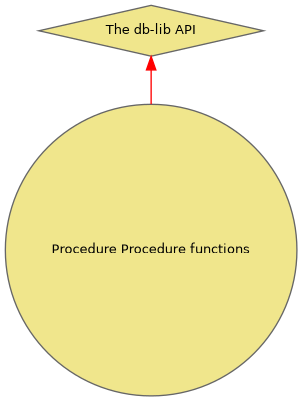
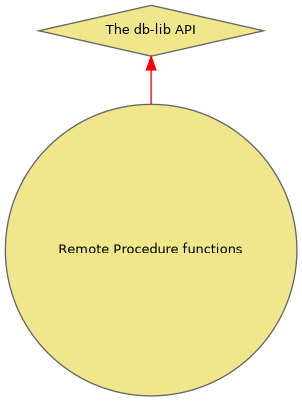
node "Procedure Procedure functions": label "Procedure Procedure functions" -> "Remote Procedure functions"
